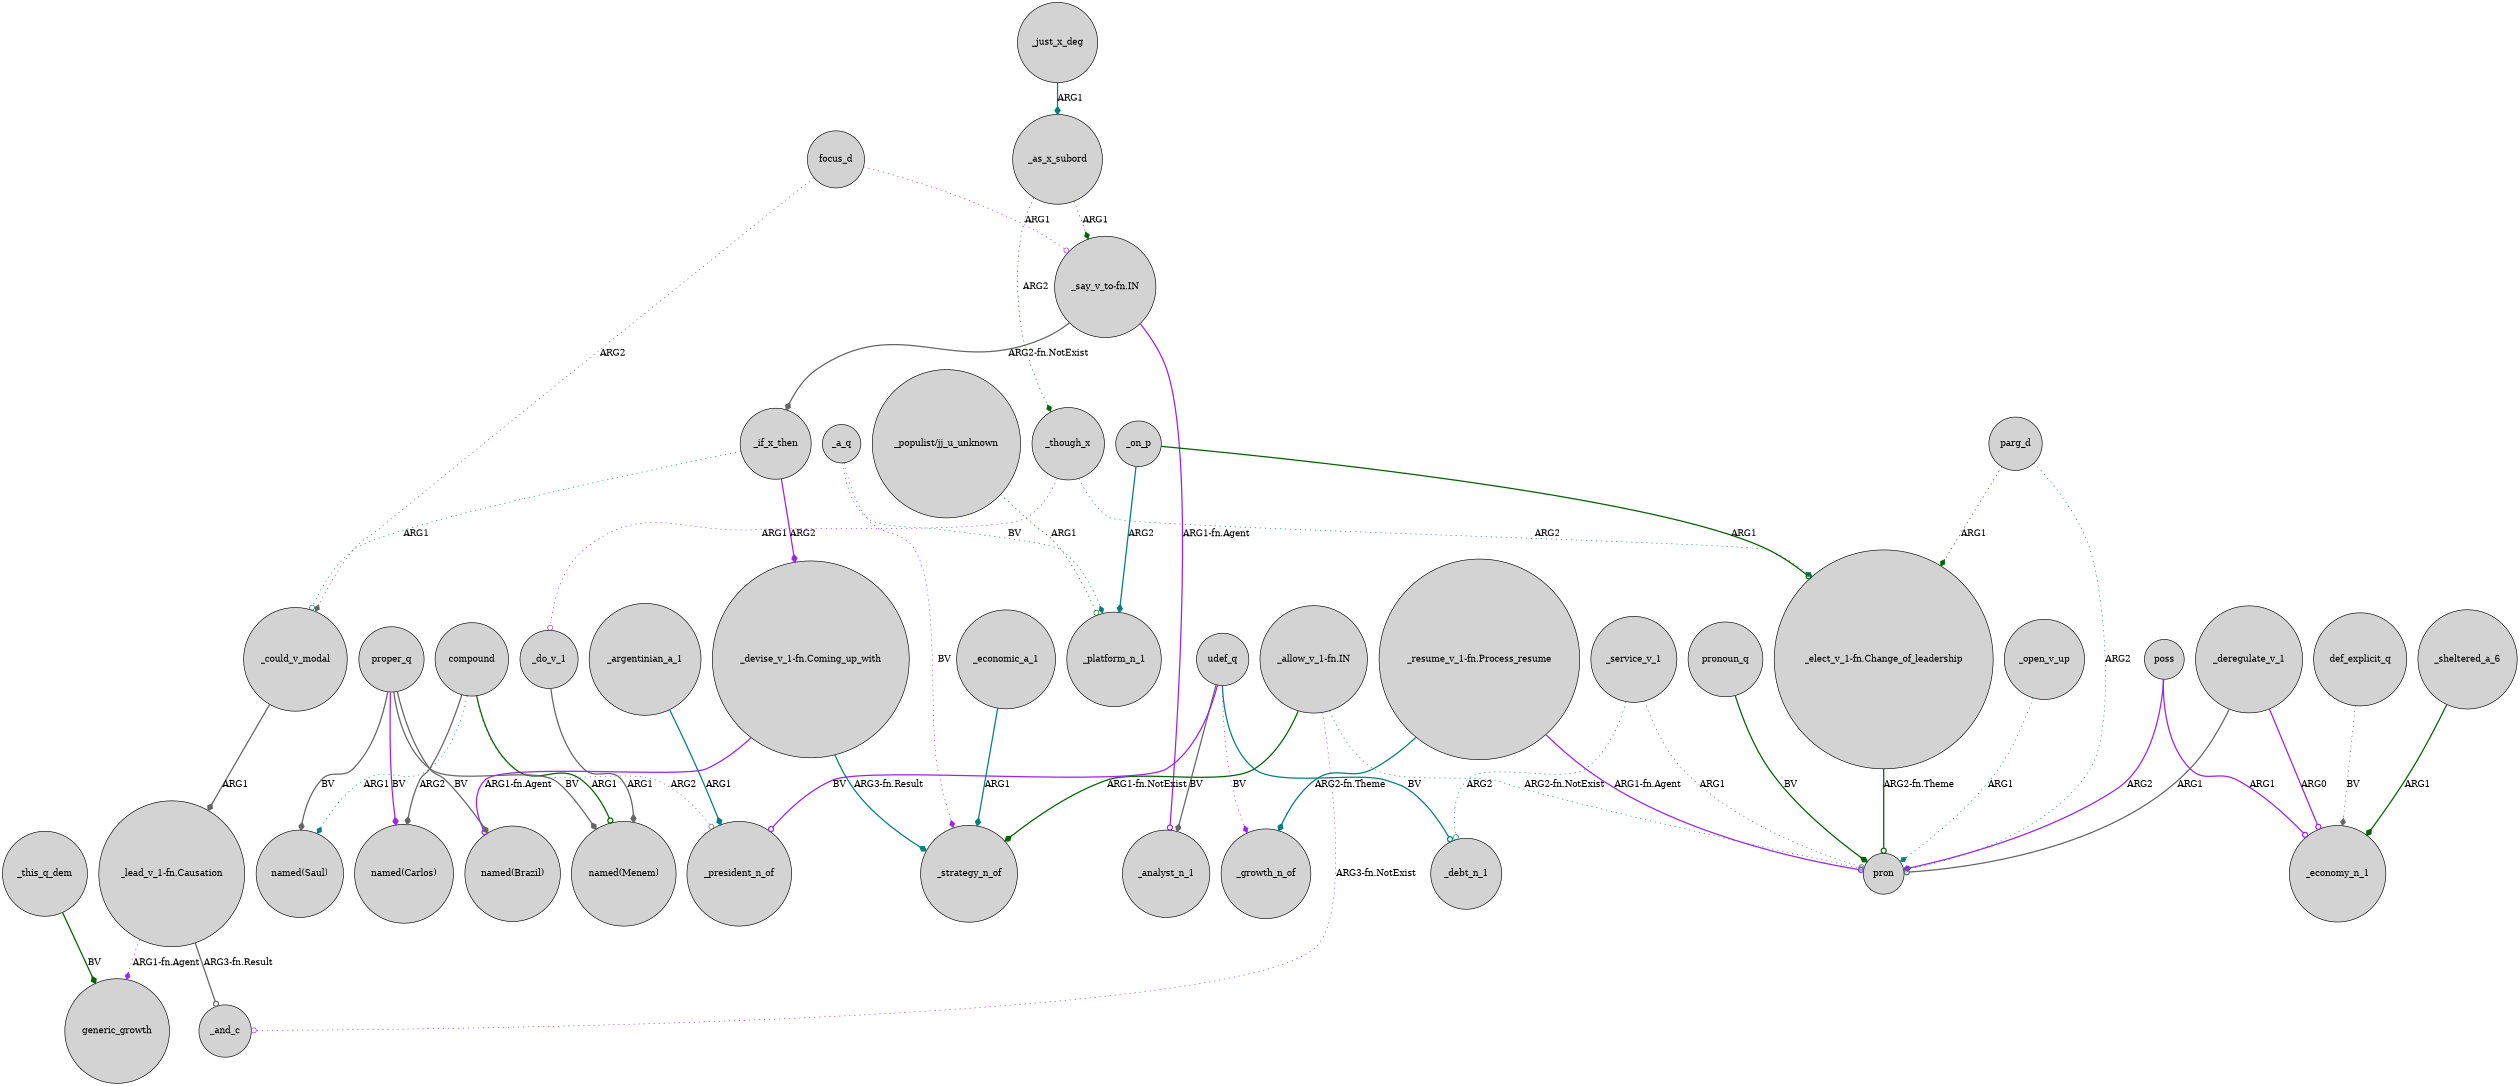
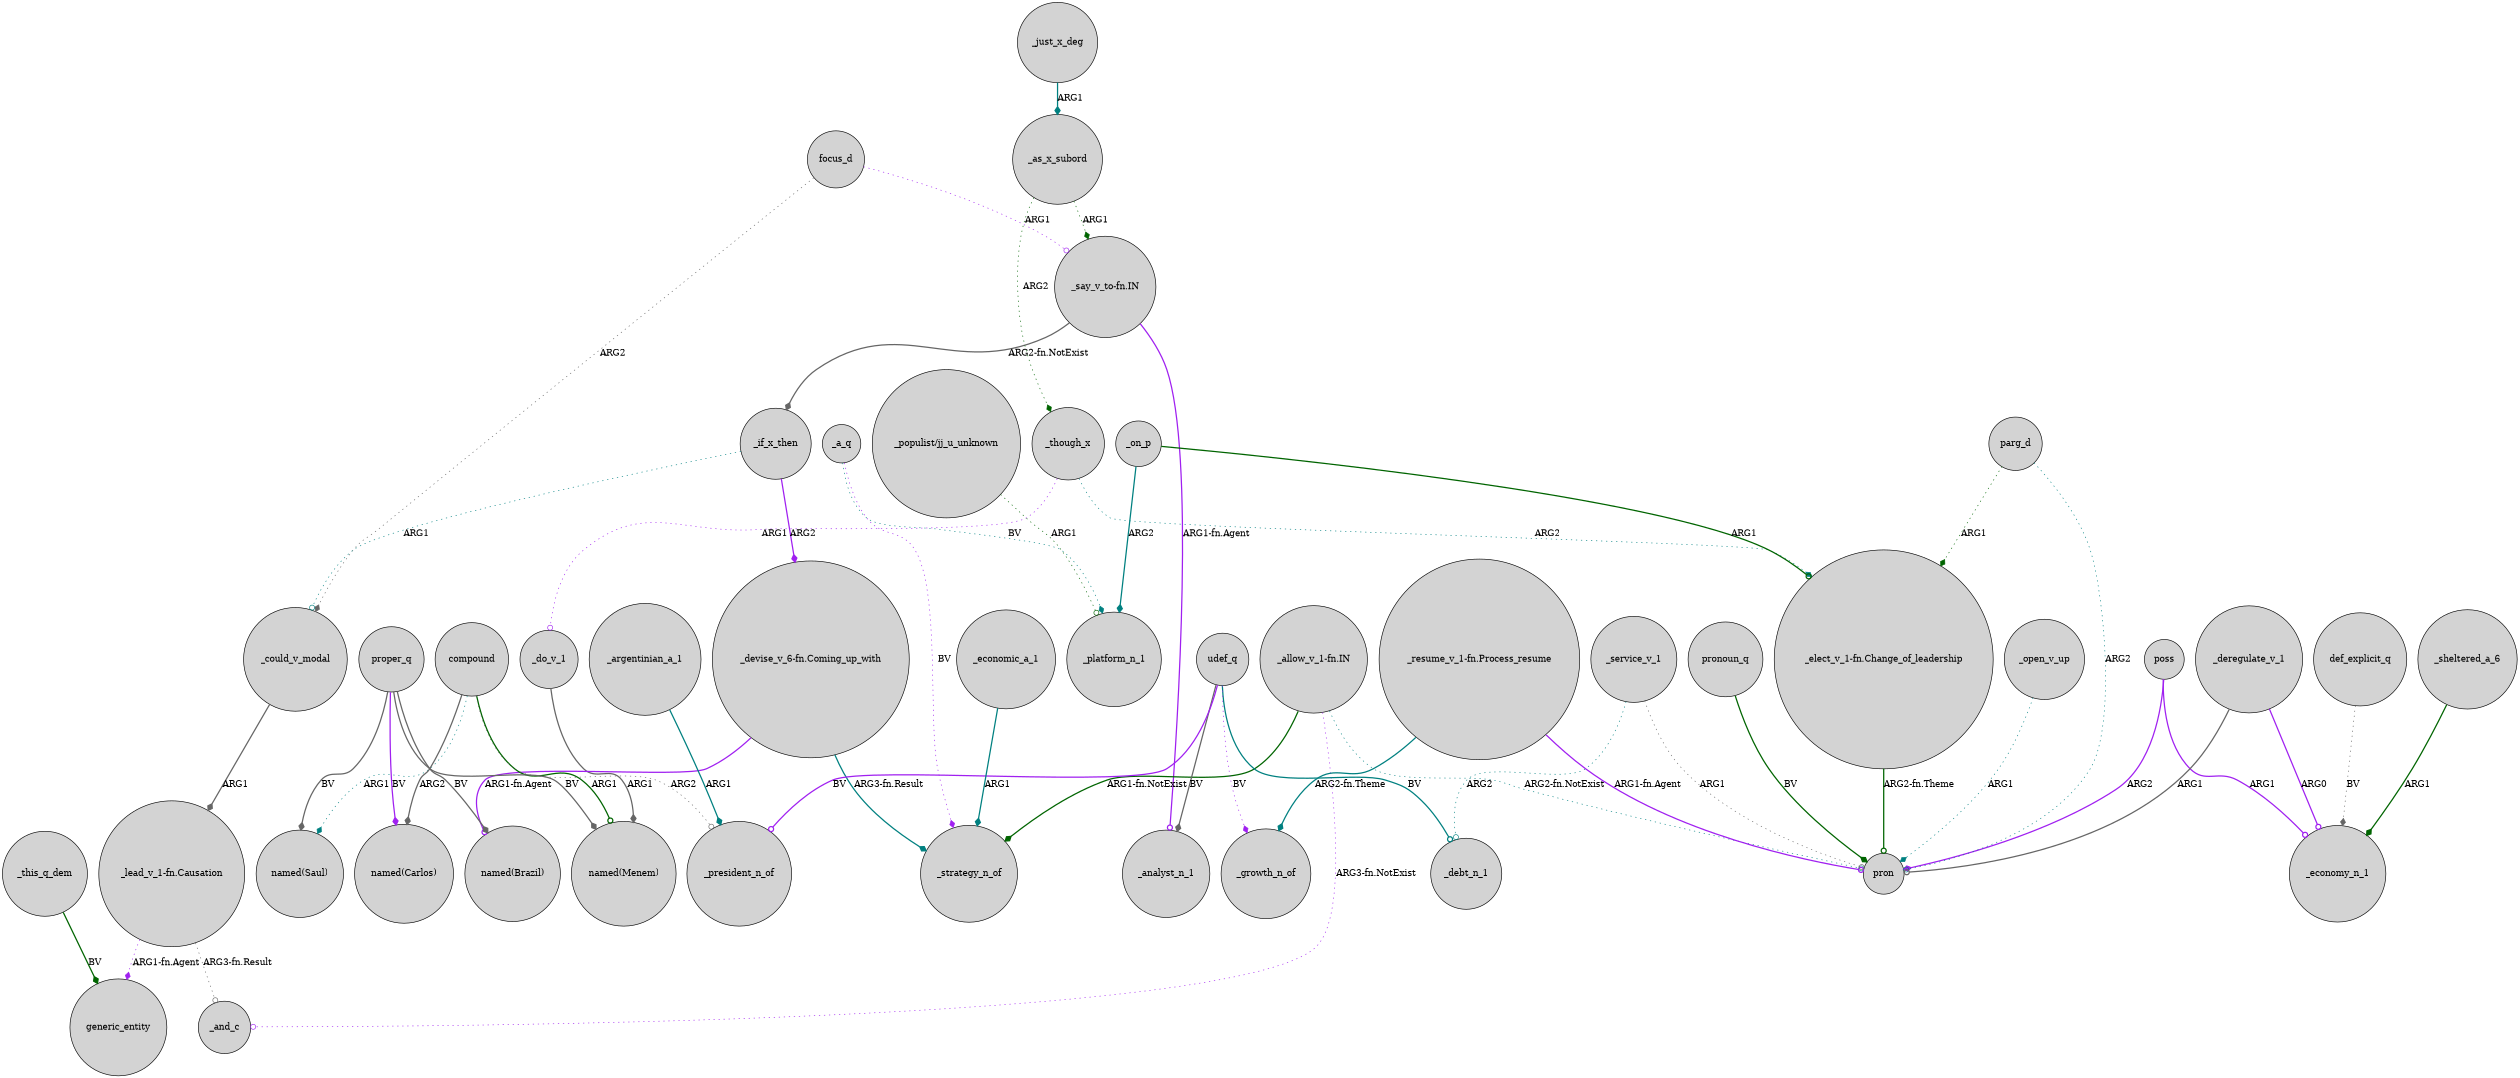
node "_devise_v_1-fn.Coming_up_with": label "_devise_v_1-fn.Coming_up_with" -> "_devise_v_6-fn.Coming_up_with"
edge "_lead_v_1-fn.Causation" -> "_and_c": style bold -> dotted
node "generic_growth": label "generic_growth" -> "generic_entity"
